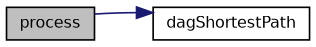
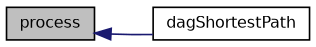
edge "process" -> "dagShortestPath": reversed
